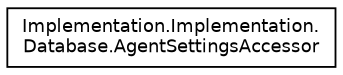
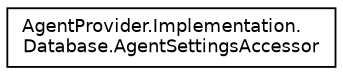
node "Implementation.Implementation. Database.AgentSettingsAccessor": label "Implementation.Implementation. Database.AgentSettingsAccessor" -> "AgentProvider.Implementation. Database.AgentSettingsAccessor"
